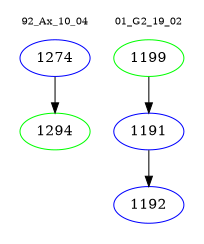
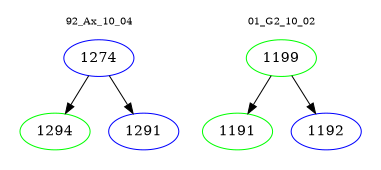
cluster "01_G2_19_02": label "01_G2_19_02" -> "01_G2_10_02"
node "1291": added
node "1191": color blue -> green
edge "1191" -> "1192": now "1199" -> "1192"
